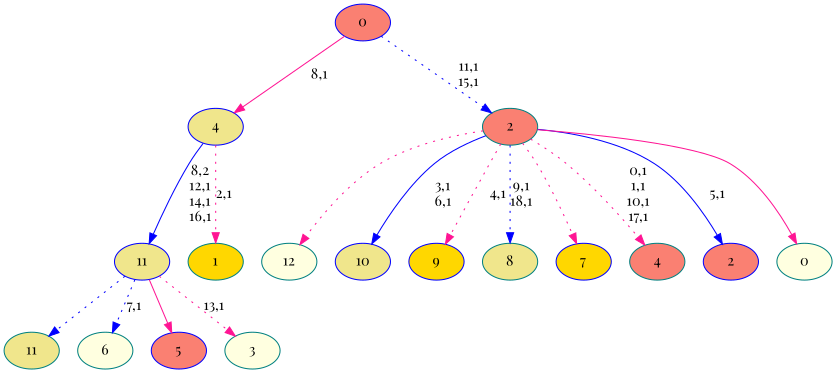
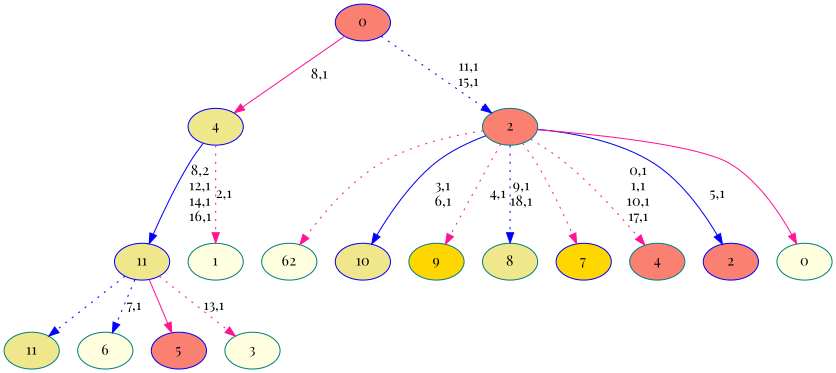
node "1": fillcolor gold -> lightyellow
node "12": label "12" -> "62"
node "9": color blue -> teal
